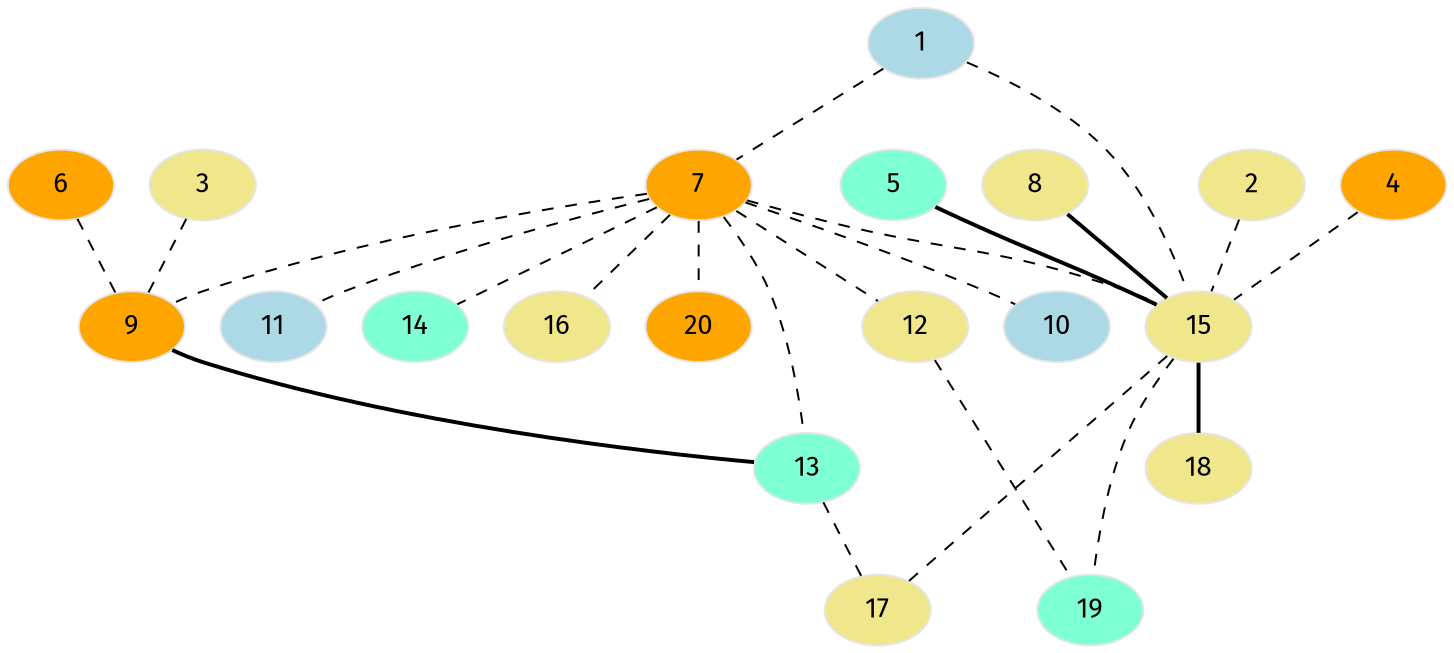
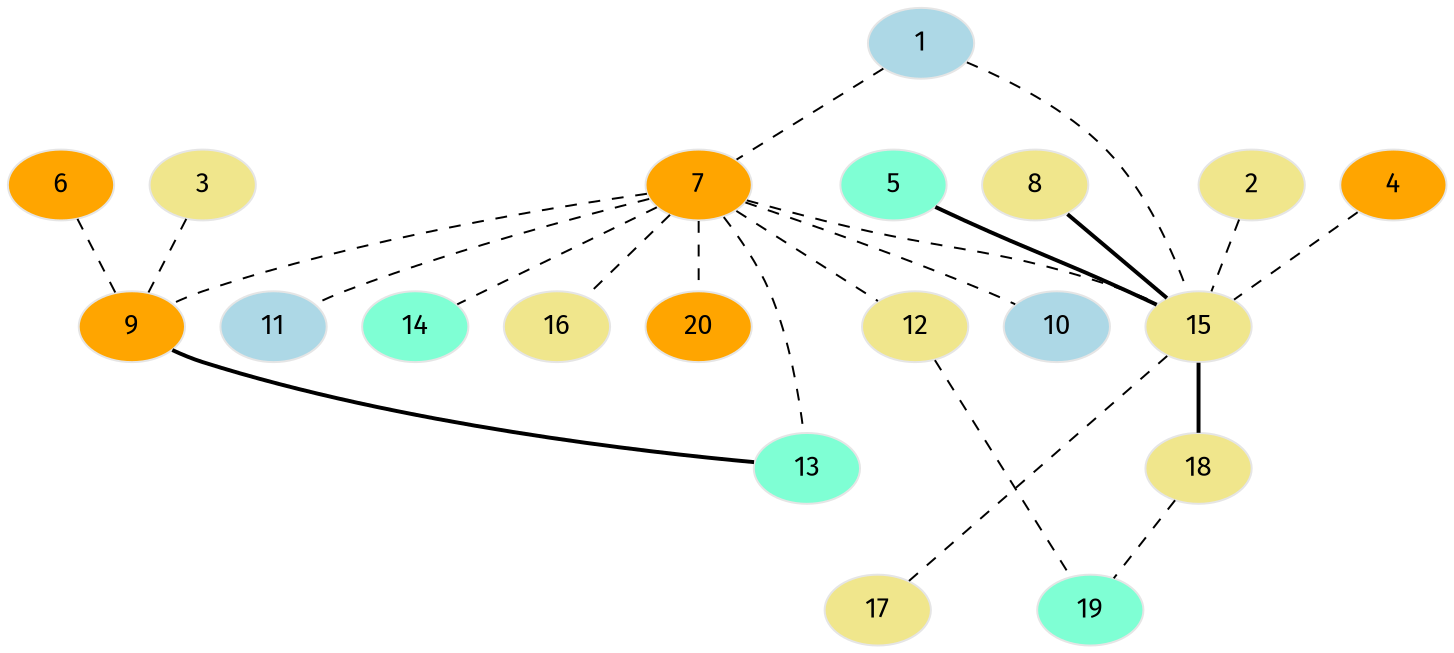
edge "15" -- "19": now "18" -- "19"
edge "13" -- "17": removed
